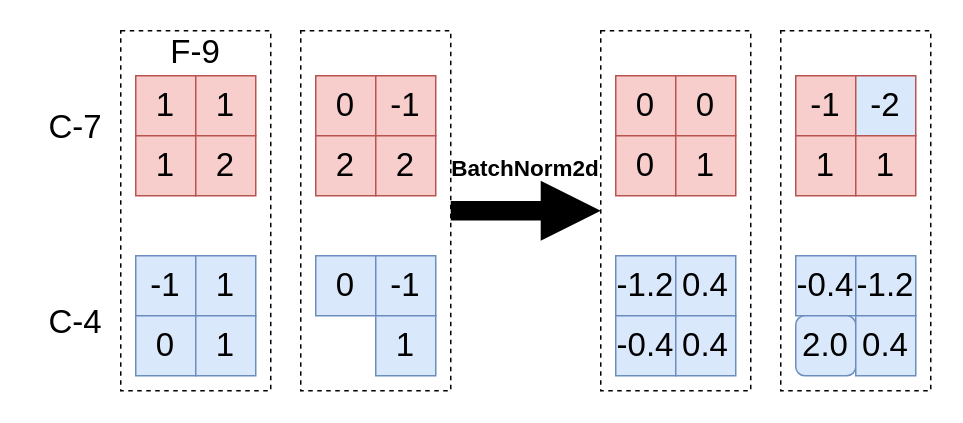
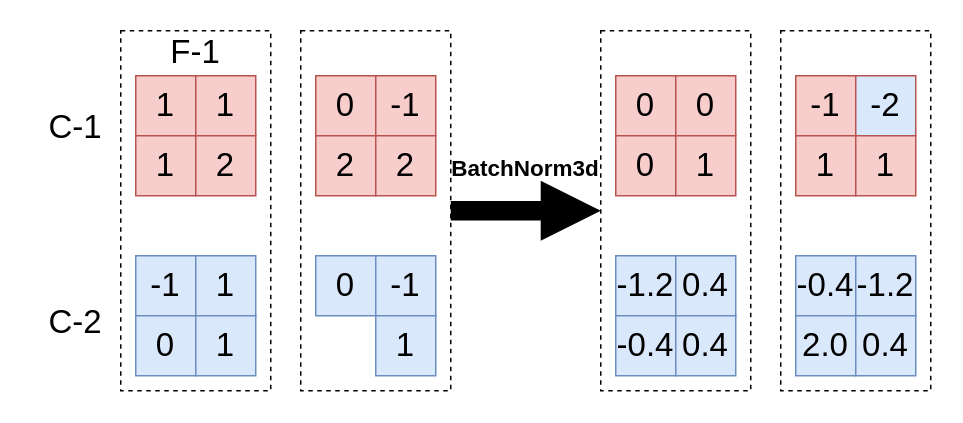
node "F-9": label "F-9" -> "F-1"
node "C-7": label "C-7" -> "C-1"
node "BatchNorm2d": label "BatchNorm2d" -> "BatchNorm3d"
node "C-4": label "C-4" -> "C-2"
node "2.0": shape rounded rectangle -> rectangle
